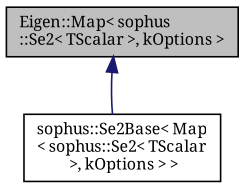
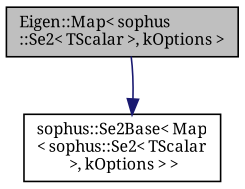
edge "sophus::Se2Base< Map < sophus::Se2< TScalar >, kOptions > >" -> "Eigen::Map< sophus ::Se2< TScalar >, kOptions >": reversed
